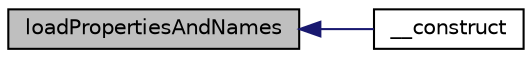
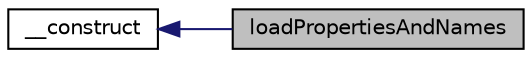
edge "__construct" -> "loadPropertiesAndNames": reversed
